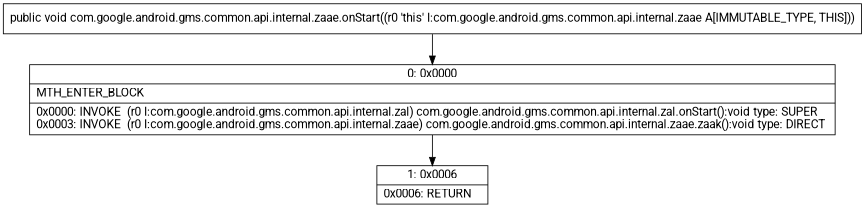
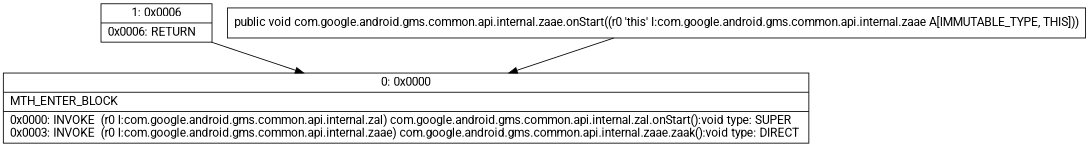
edge "0: 0x0000" -> "1: 0x0006": reversed
